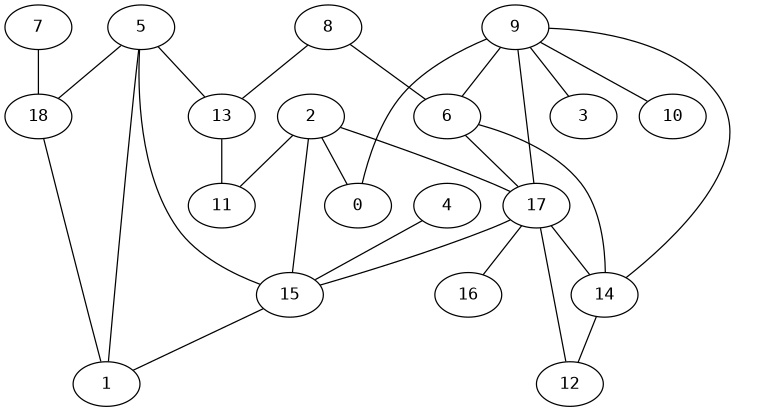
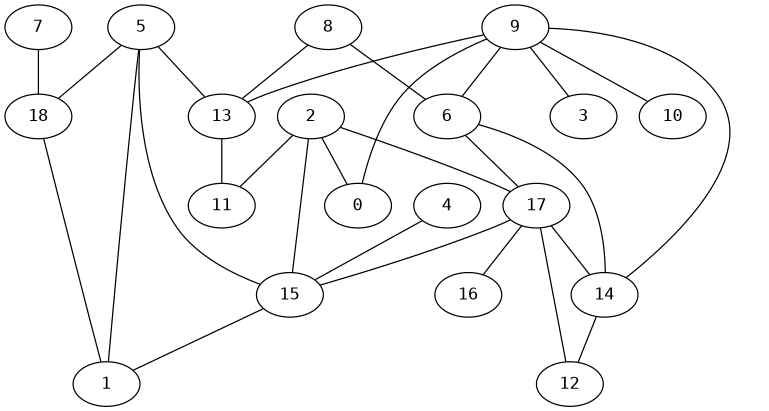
edge "9" -- "17": now "9" -- "13"
